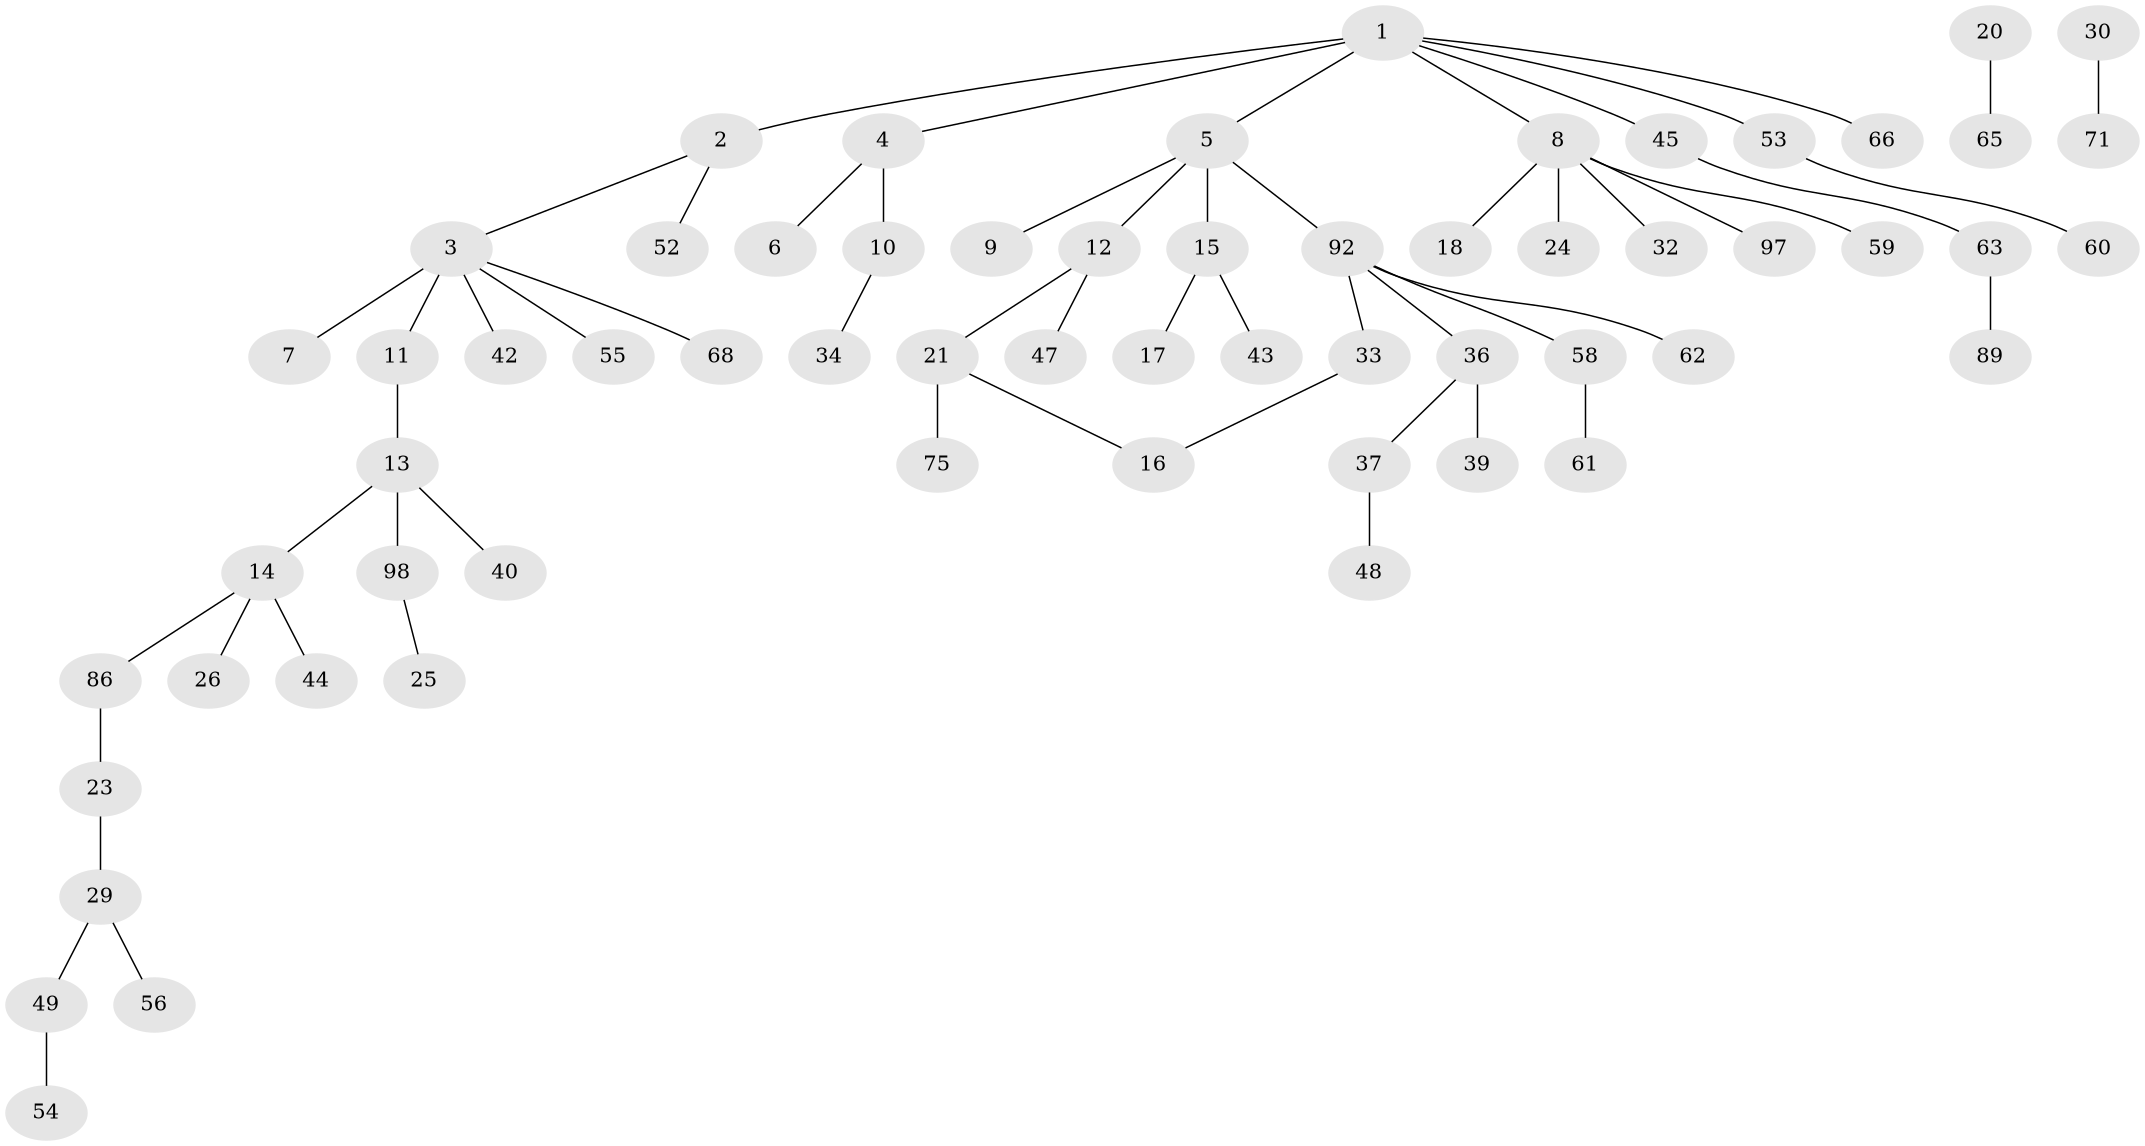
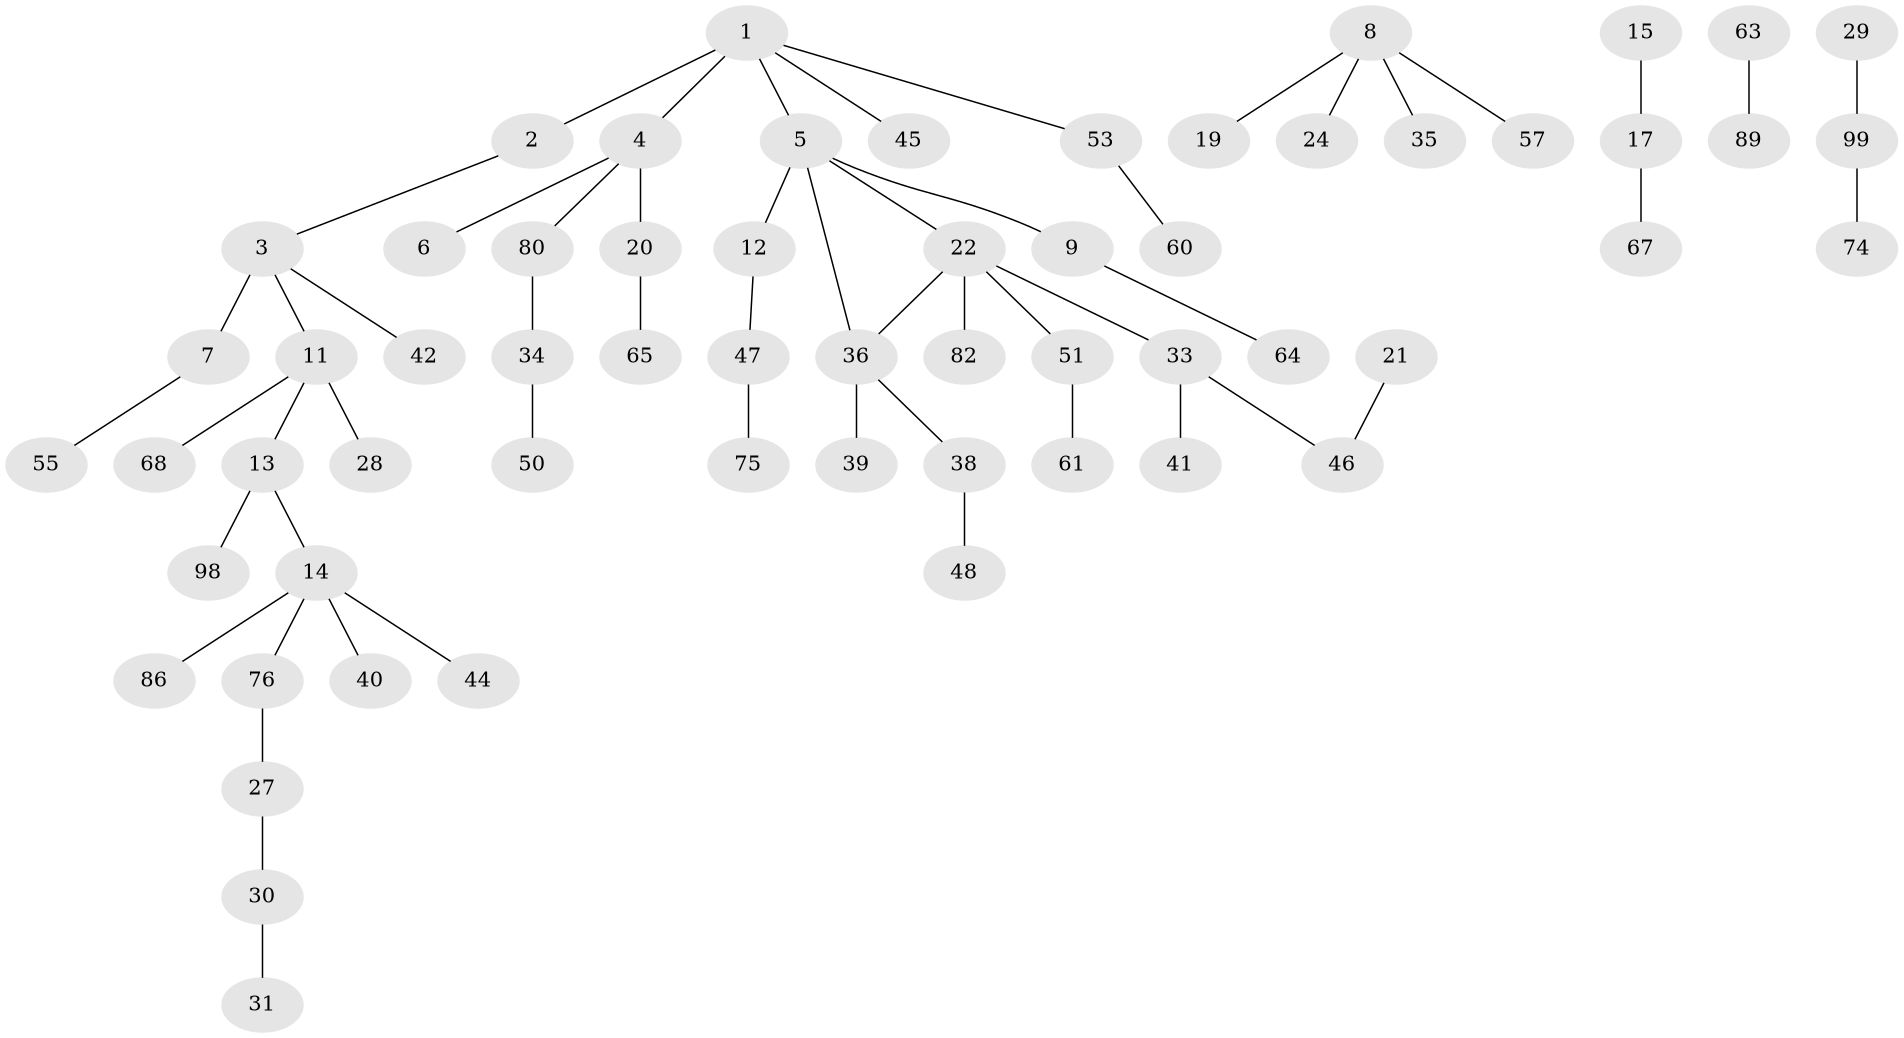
edge "1" -- "8": removed
node "66": removed
node "71": label "71" -> "31"
edge "4" -- "20": added
edge "5" -- "15": now "5" -- "36"
edge "45" -- "63": removed
node "52": removed
node "10": label "10" -> "80"
node "92": label "92" -> "22"
node "18": label "18" -> "19"
node "67": added
node "32": label "32" -> "35"
node "97": label "97" -> "57"
node "59": removed
edge "3" -- "68": now "11" -- "68"
edge "3" -- "55": now "7" -- "55"
edge "12" -- "21": removed
node "43": removed
node "64": added
node "58": label "58" -> "51"
node "62": label "62" -> "82"
edge "21" -- "75": now "47" -- "75"
node "28": added
node "50": added
node "16": label "16" -> "46"
node "41": added
node "37": label "37" -> "38"
edge "13" -- "40": now "14" -- "40"
node "26": label "26" -> "76"
node "25": removed
node "23": removed
node "27": added
node "49": label "49" -> "99"
node "56": removed
node "54": label "54" -> "74"
